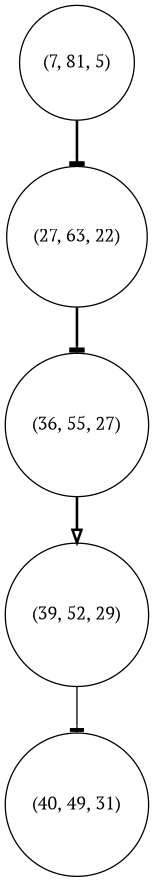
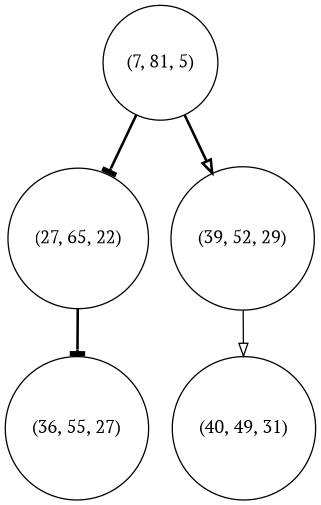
node "(27, 63, 22)": label "(27, 63, 22)" -> "(27, 65, 22)"
edge "(36, 55, 27)" -> "(39, 52, 29)": now "(7, 81, 5)" -> "(39, 52, 29)"
edge "(39, 52, 29)" -> "(40, 49, 31)": arrowhead tee -> onormal
